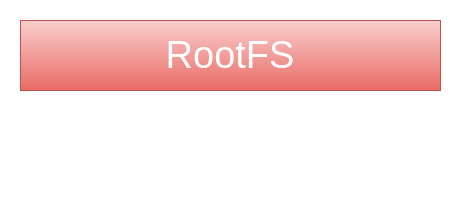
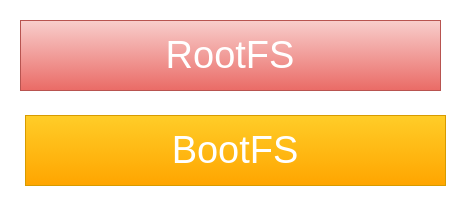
node "BootFS": added
